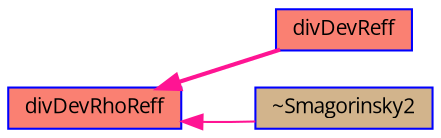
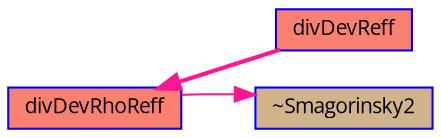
edge "~Smagorinsky2" -> "divDevRhoReff": reversed
